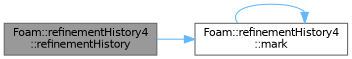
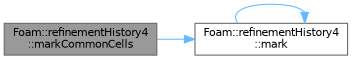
node "Foam::refinementHistory4 ::refinementHistory": label "Foam::refinementHistory4 ::refinementHistory" -> "Foam::refinementHistory4 ::markCommonCells"
